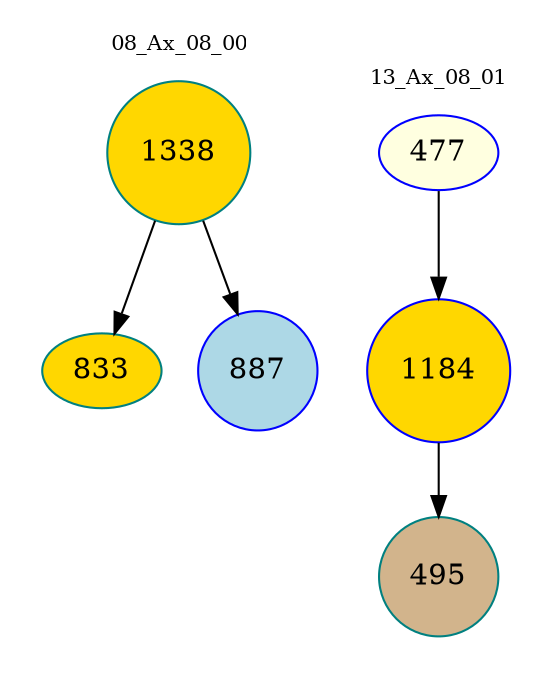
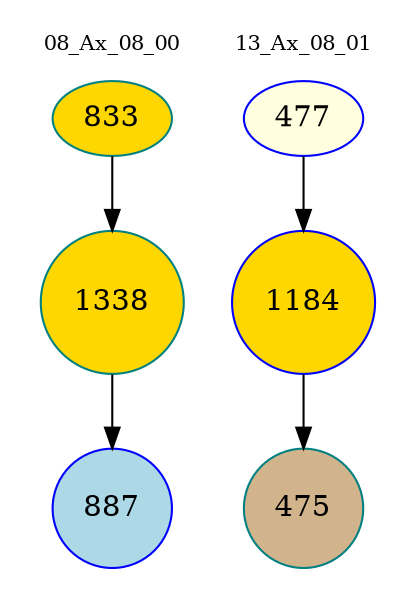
edge "1338" -> "833": reversed
node "495": label "495" -> "475"
